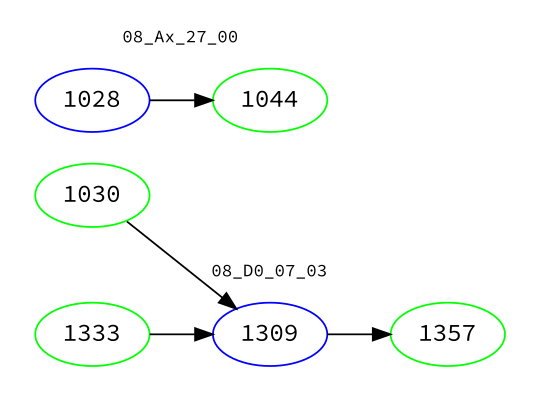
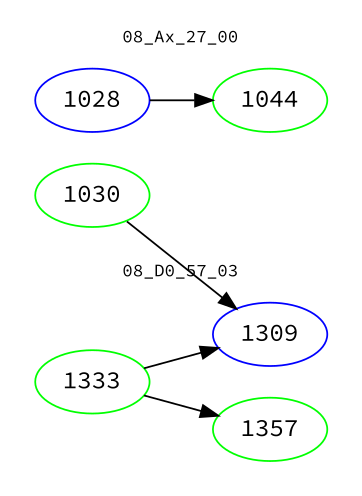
cluster "08_D0_07_03": label "08_D0_07_03" -> "08_D0_57_03"
edge "1309" -> "1357": now "1333" -> "1357"
